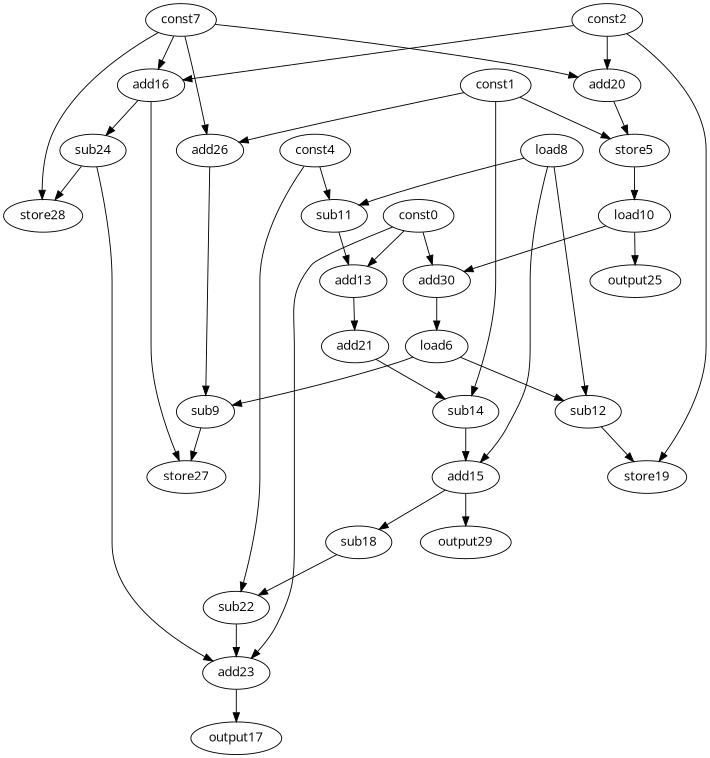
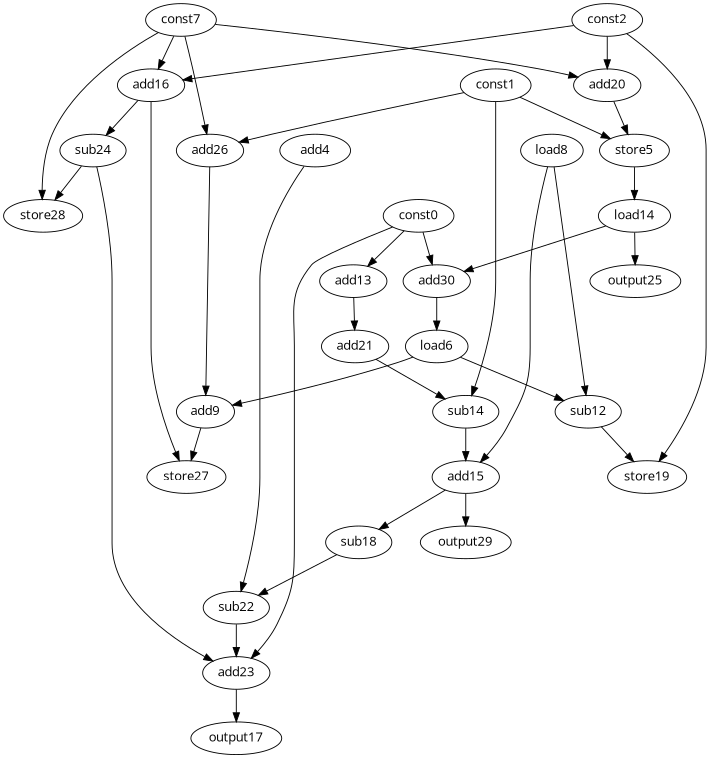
node "const4": label "const4" -> "add4"
node "sub11": removed
node "load10": label "load10" -> "load14"
node "sub9": label "sub9" -> "add9"
